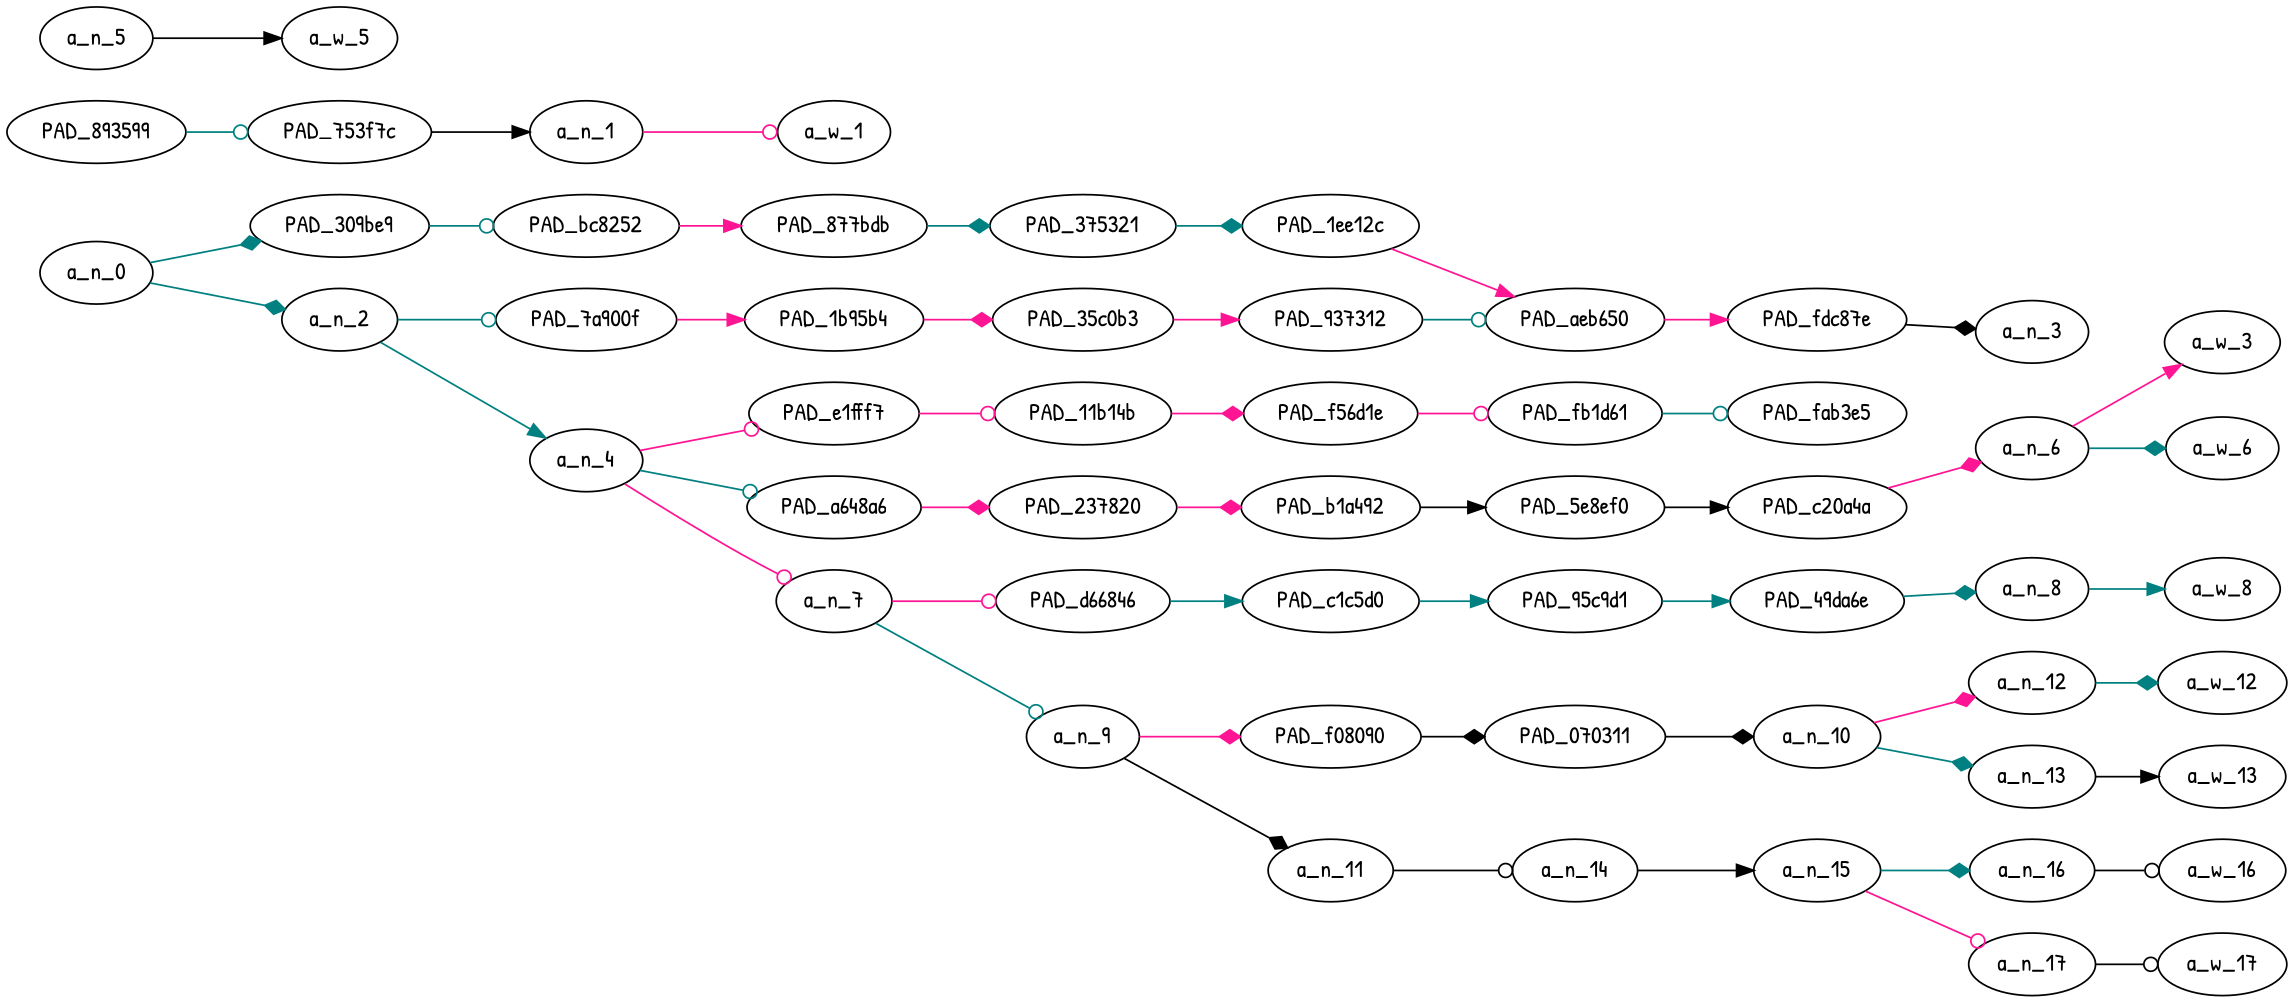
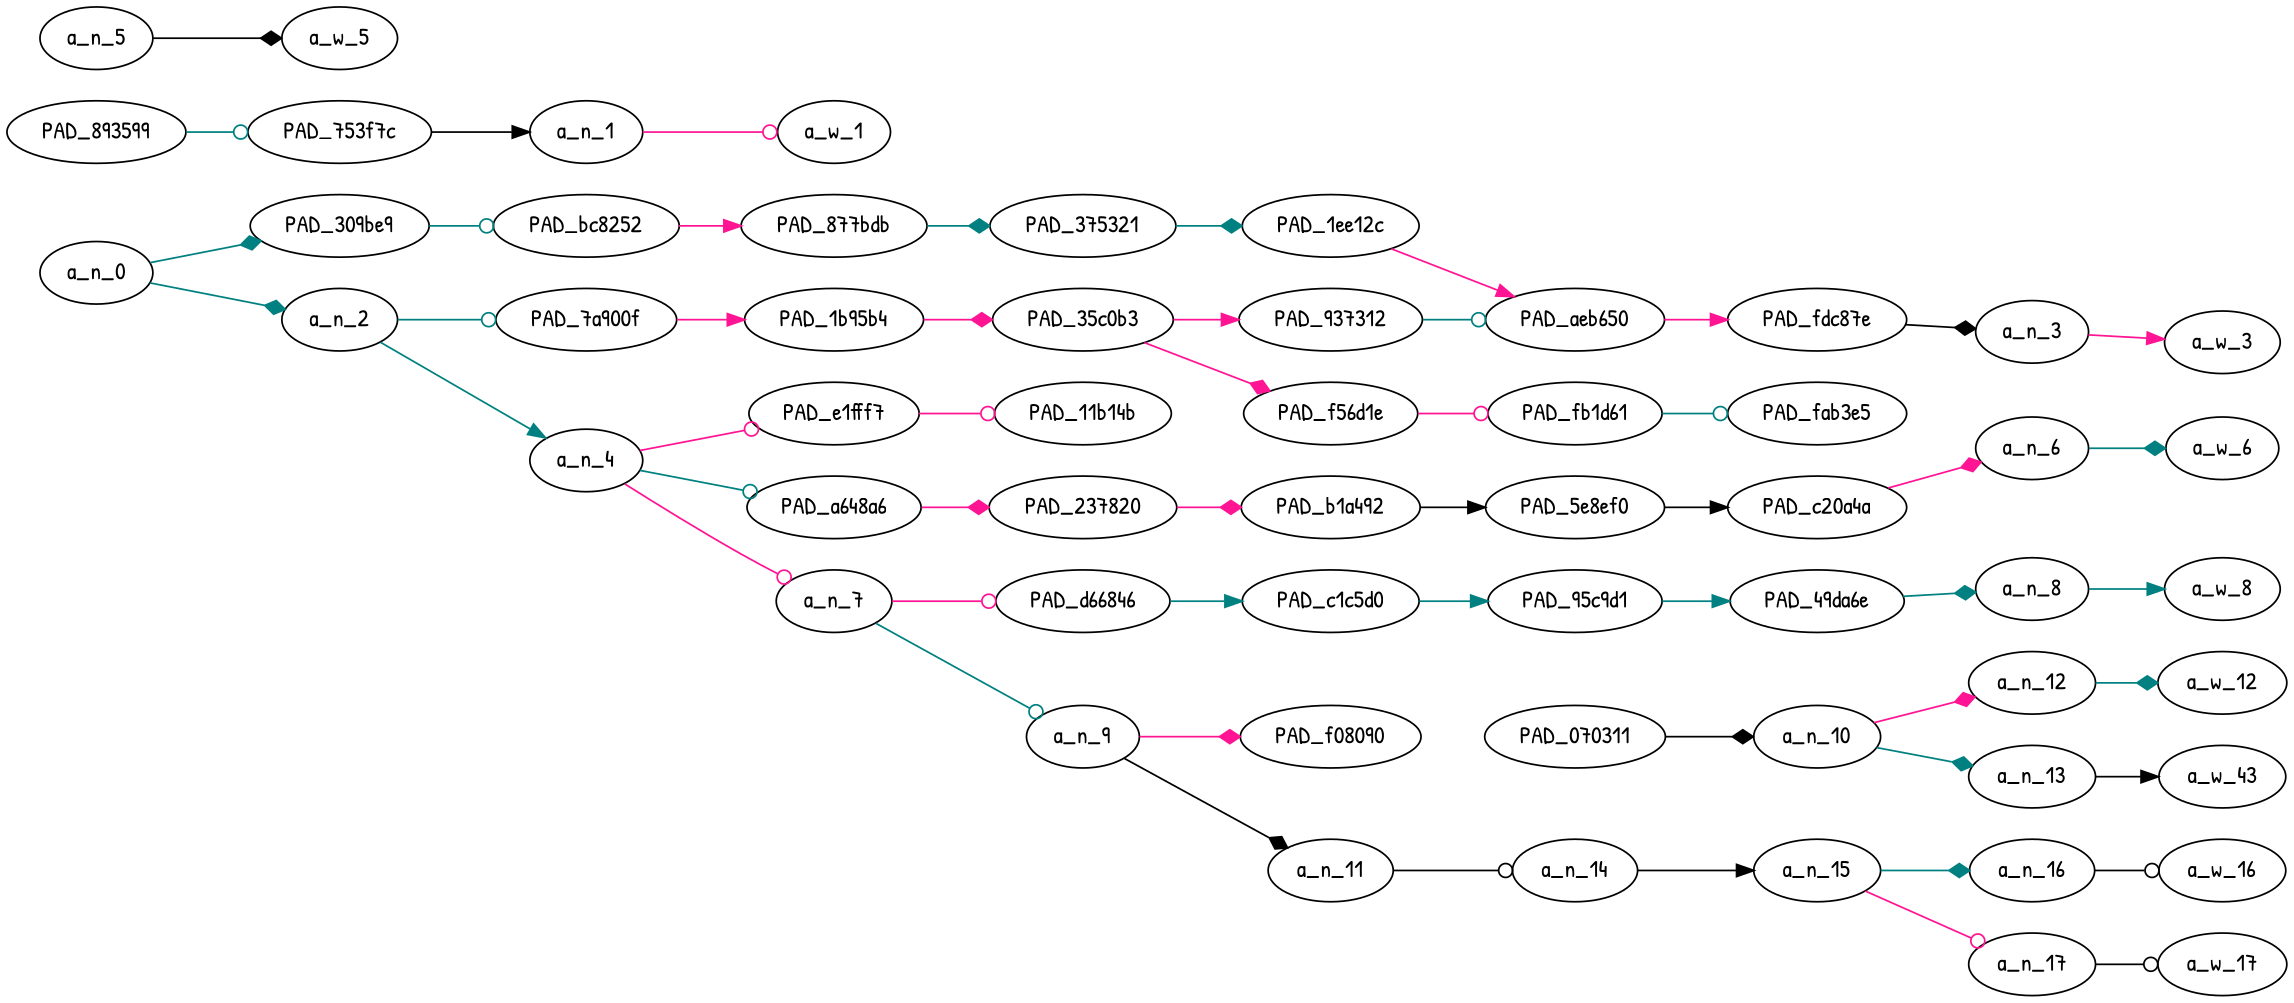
edge "a_n_5" -> "a_w_5": arrowhead normal -> diamond
edge "a_n_6" -> "a_w_3": now "a_n_3" -> "a_w_3"
edge "PAD_11b14b" -> "PAD_f56d1e": now "PAD_35c0b3" -> "PAD_f56d1e"
edge "PAD_f08090" -> "PAD_070311": removed
node "a_w_13": label "a_w_13" -> "a_w_43"
